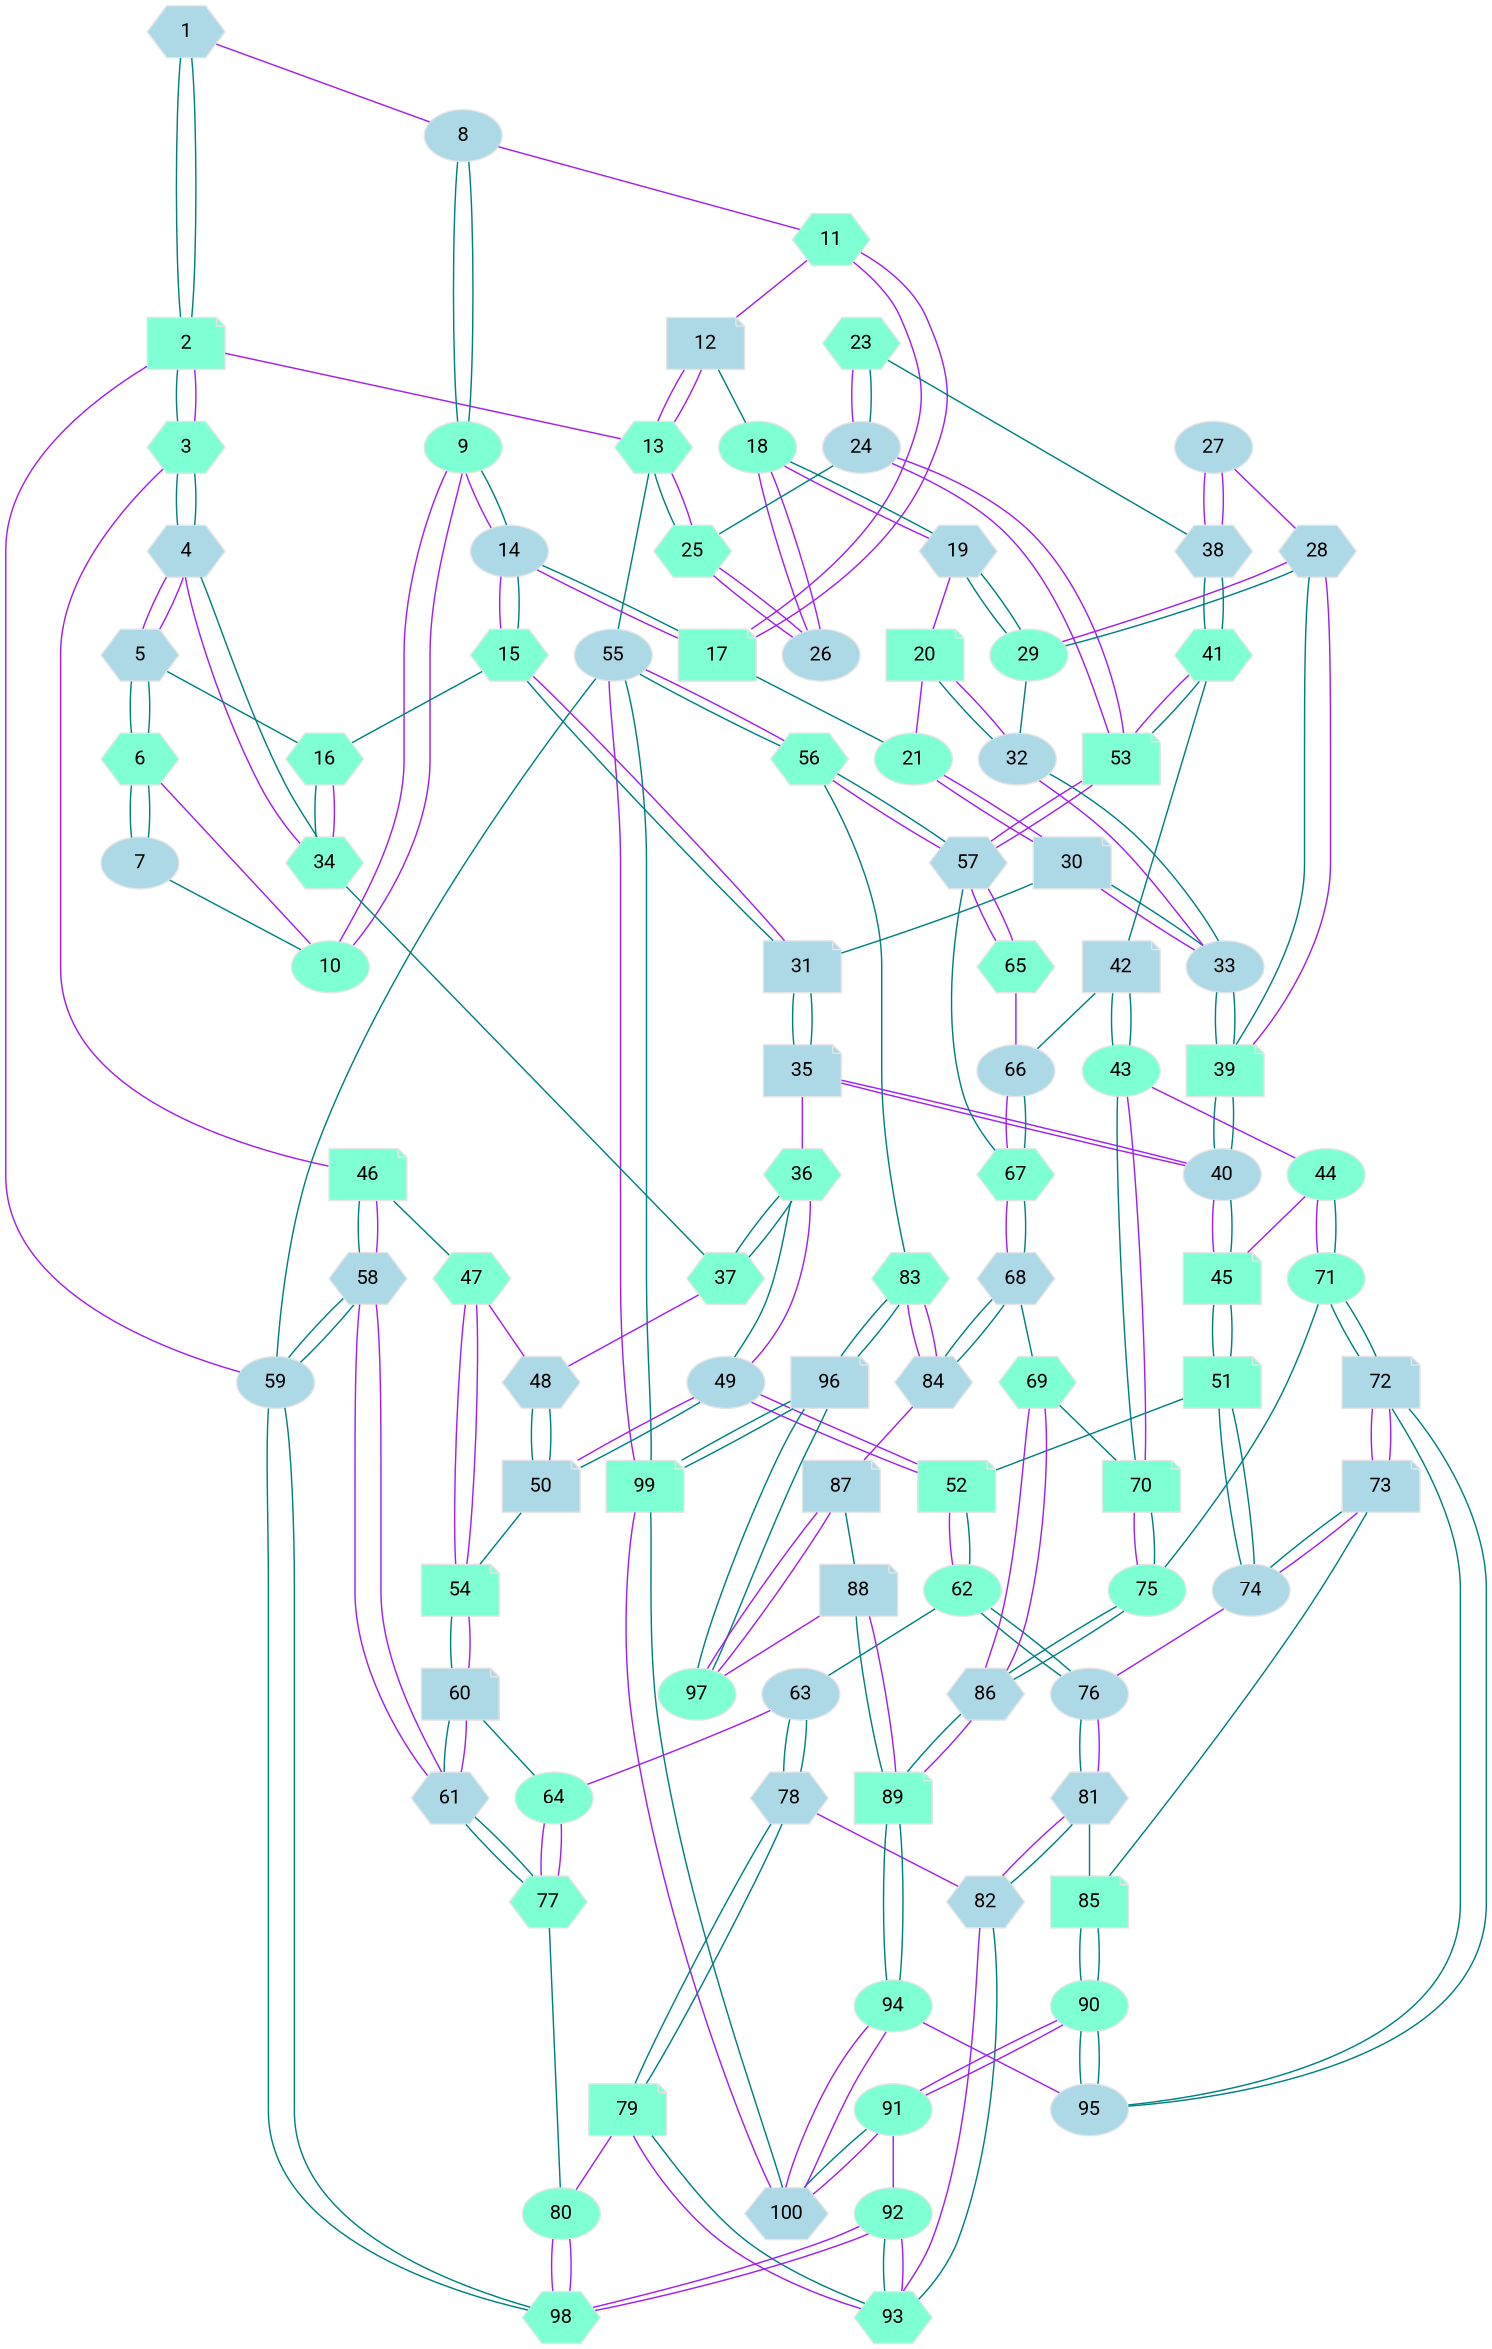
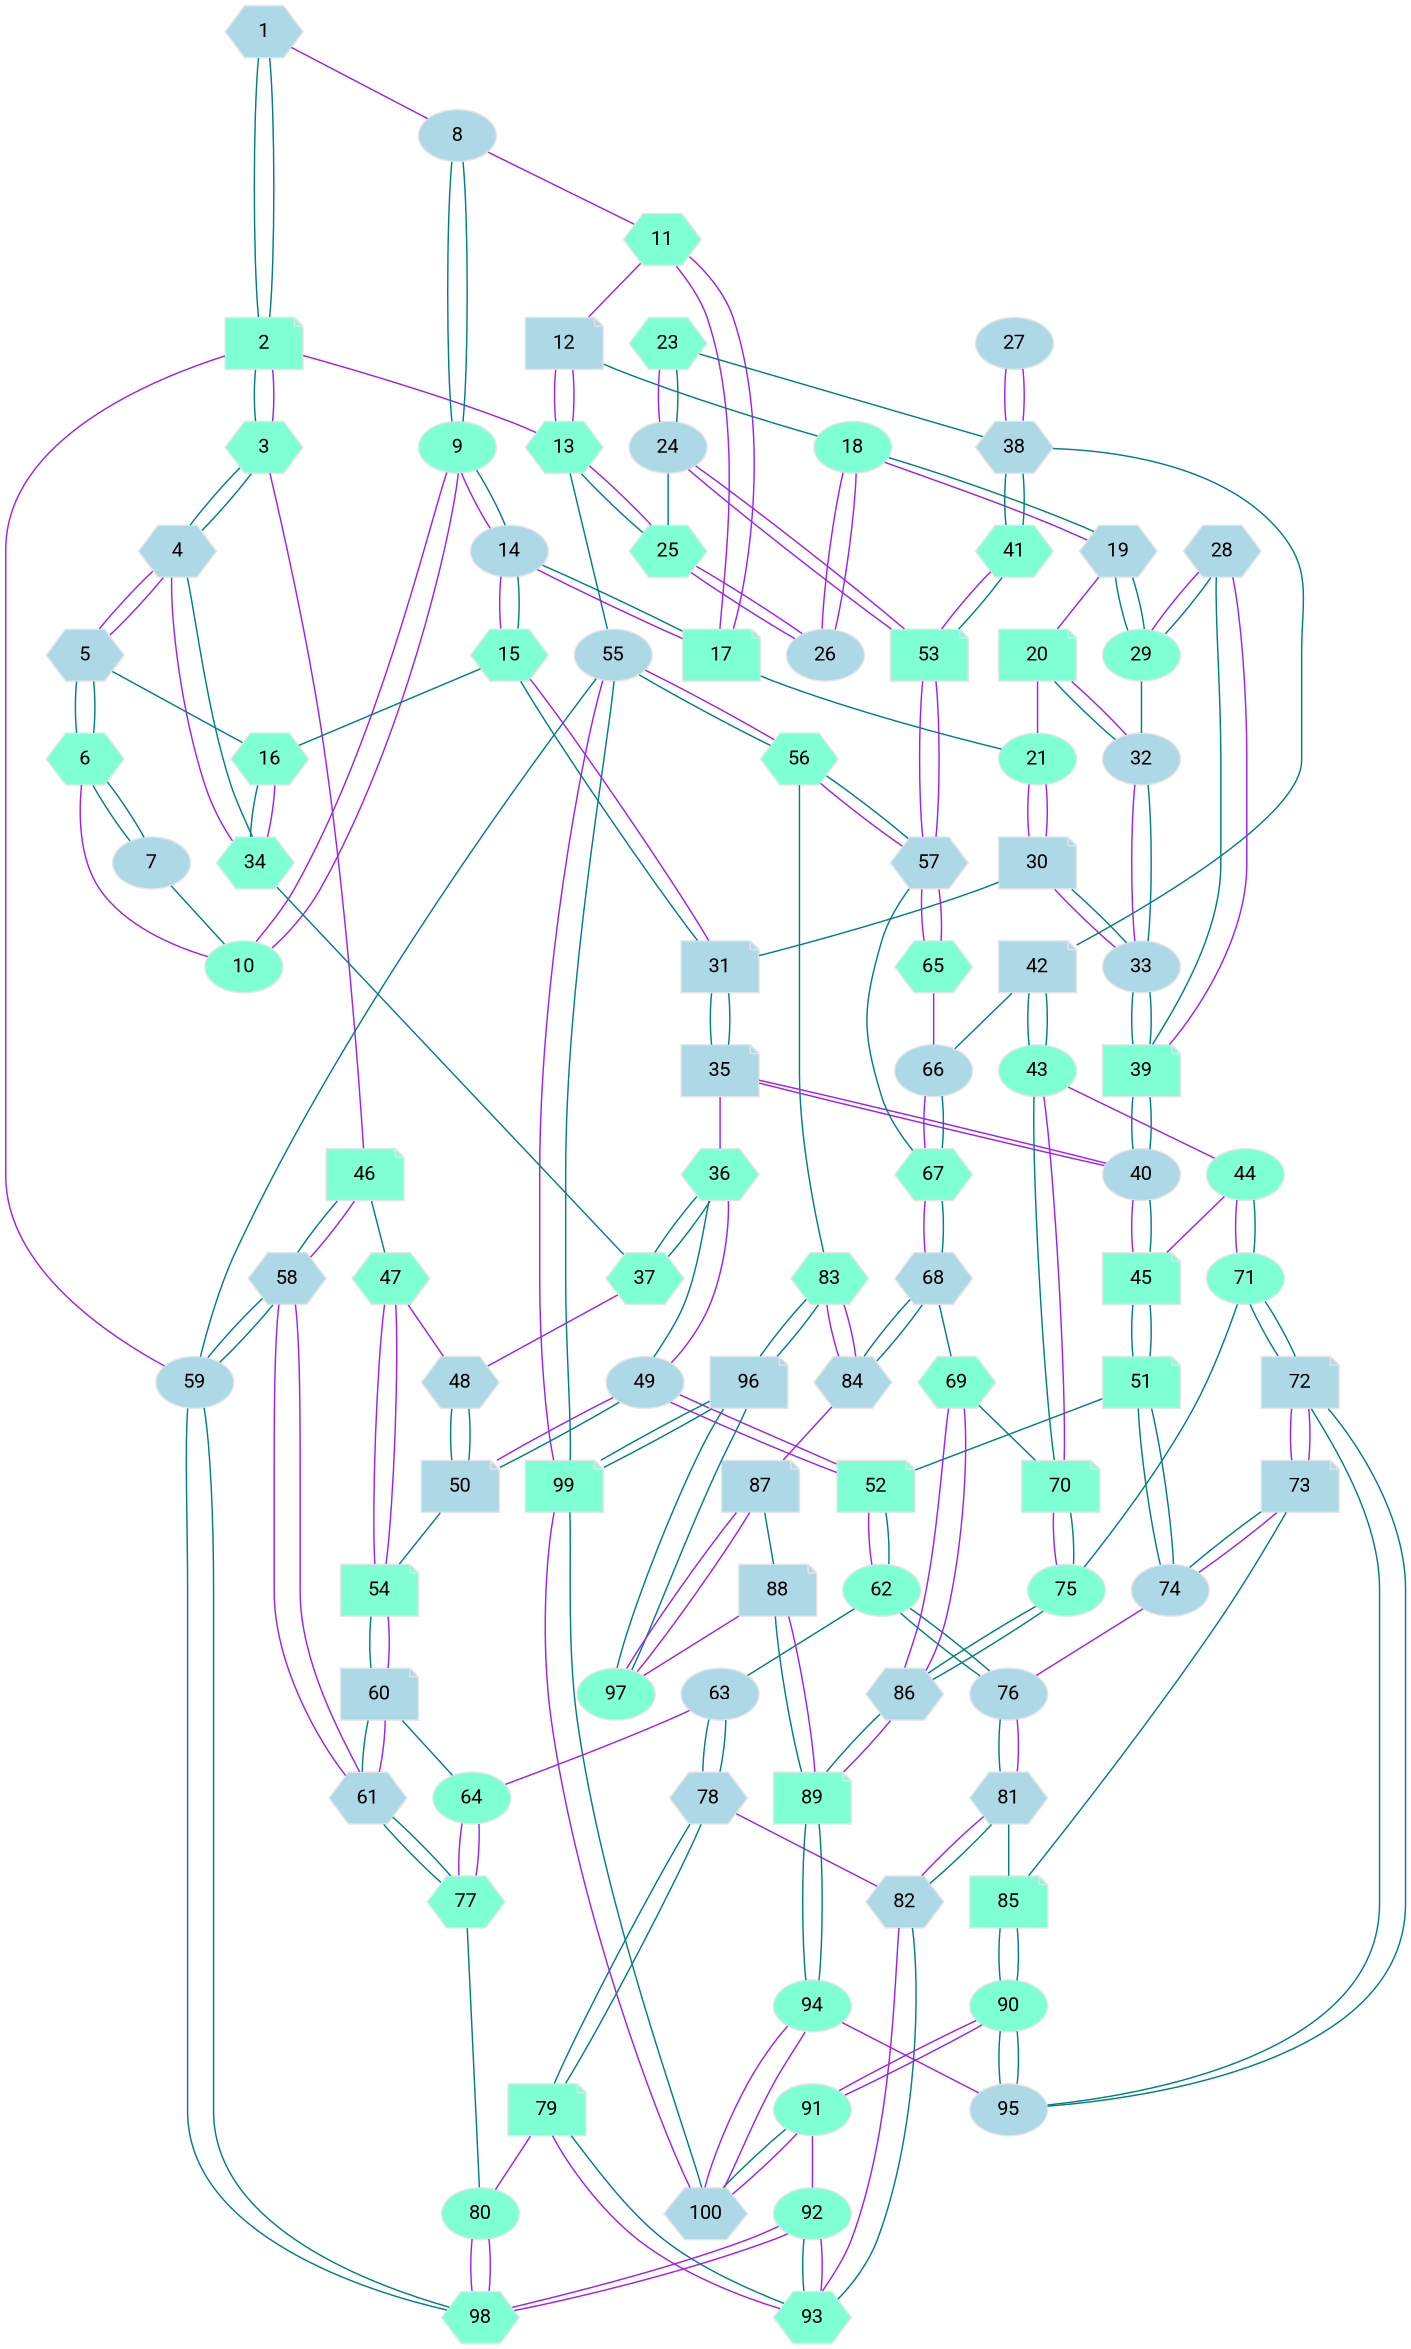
edge "27" -- "28": removed
edge "41" -- "42": now "38" -- "42"
